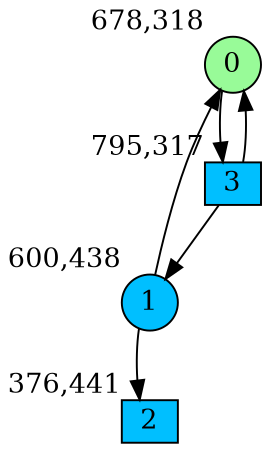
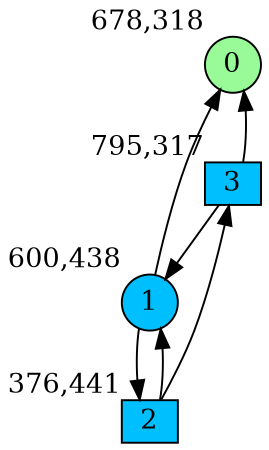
edge "0 678,318" -> "3 795,317": now "2 376,441" -> "3 795,317"
edge "2 376,441" -> "1 600,438": added
